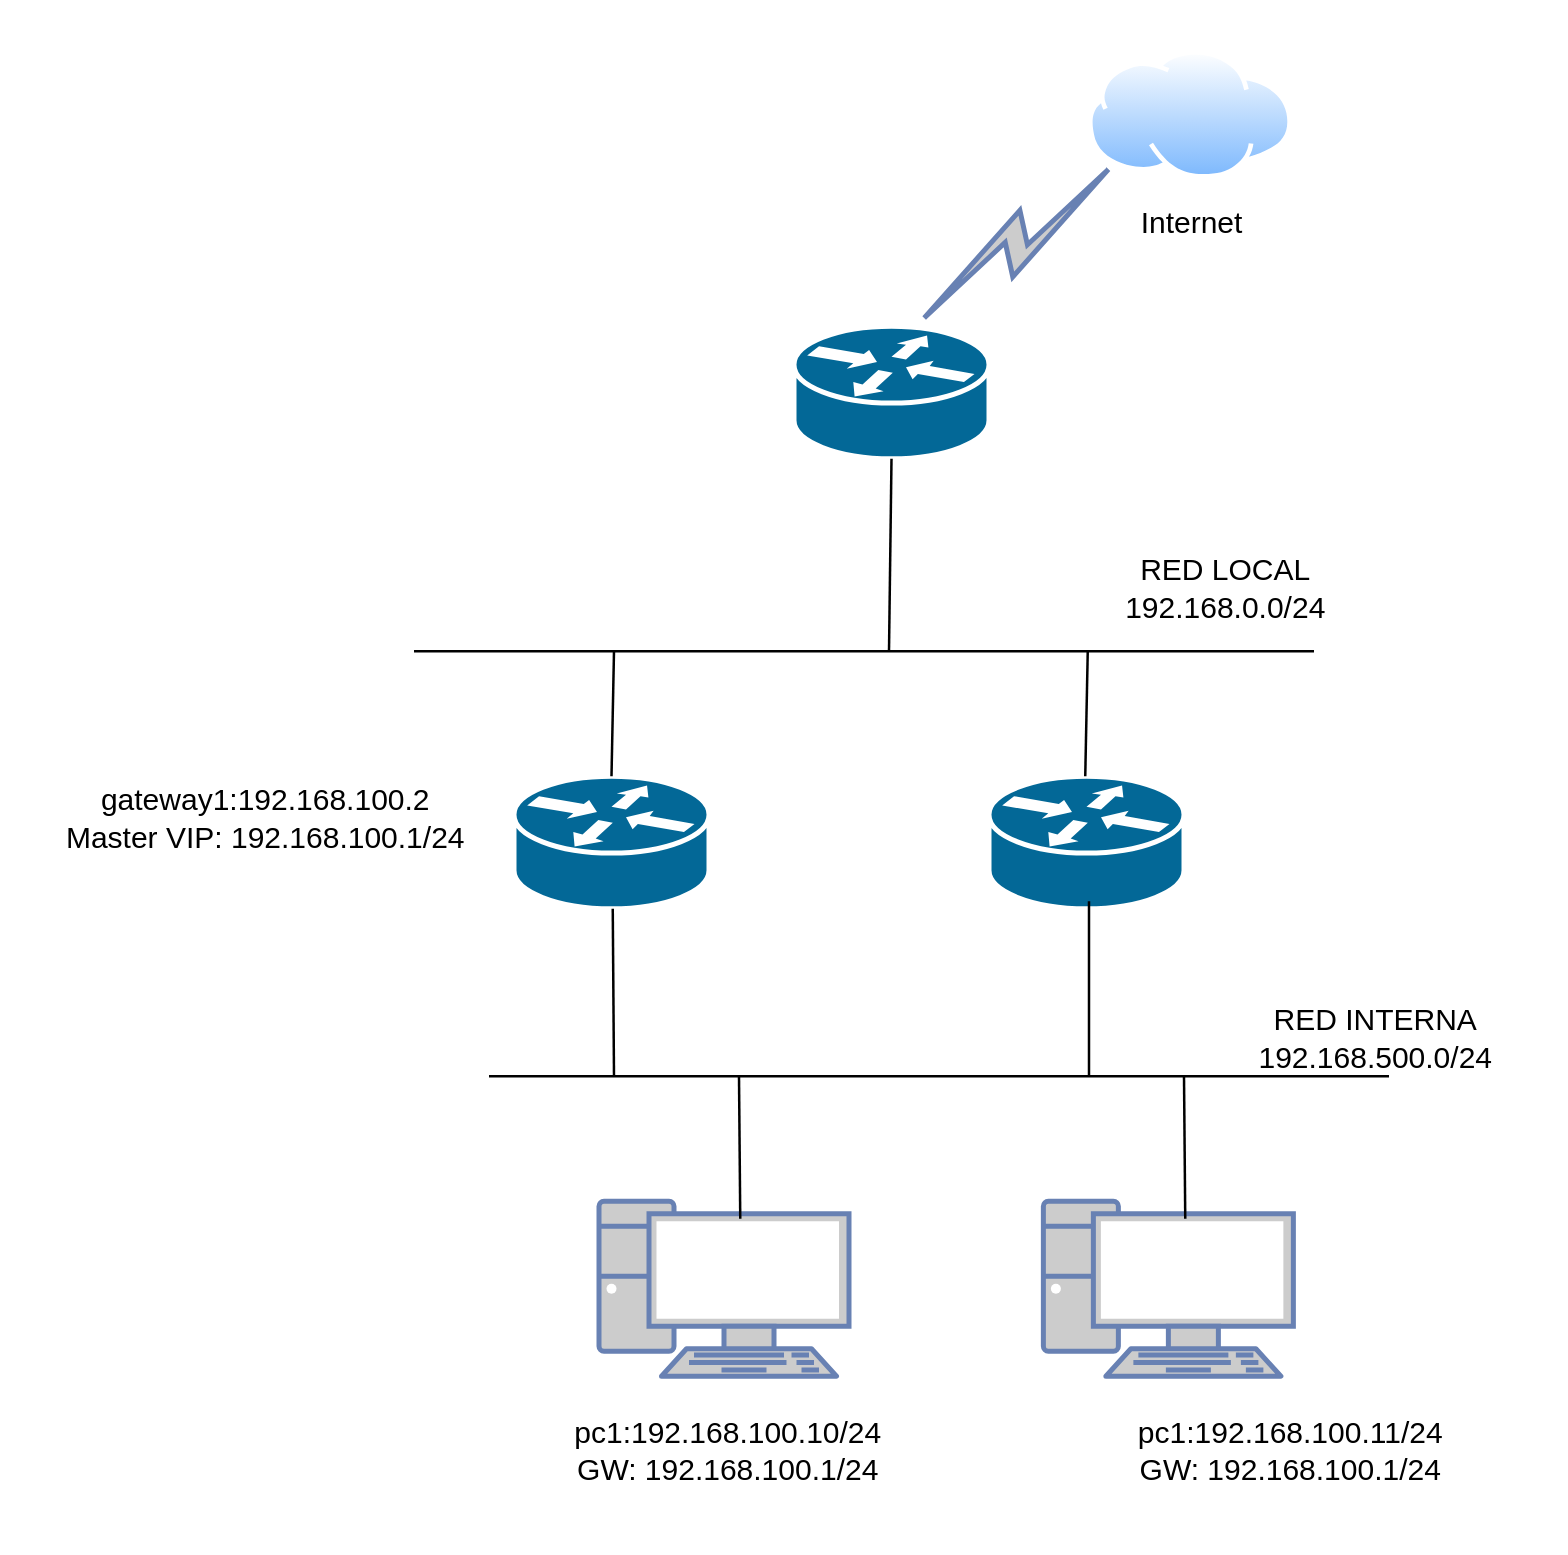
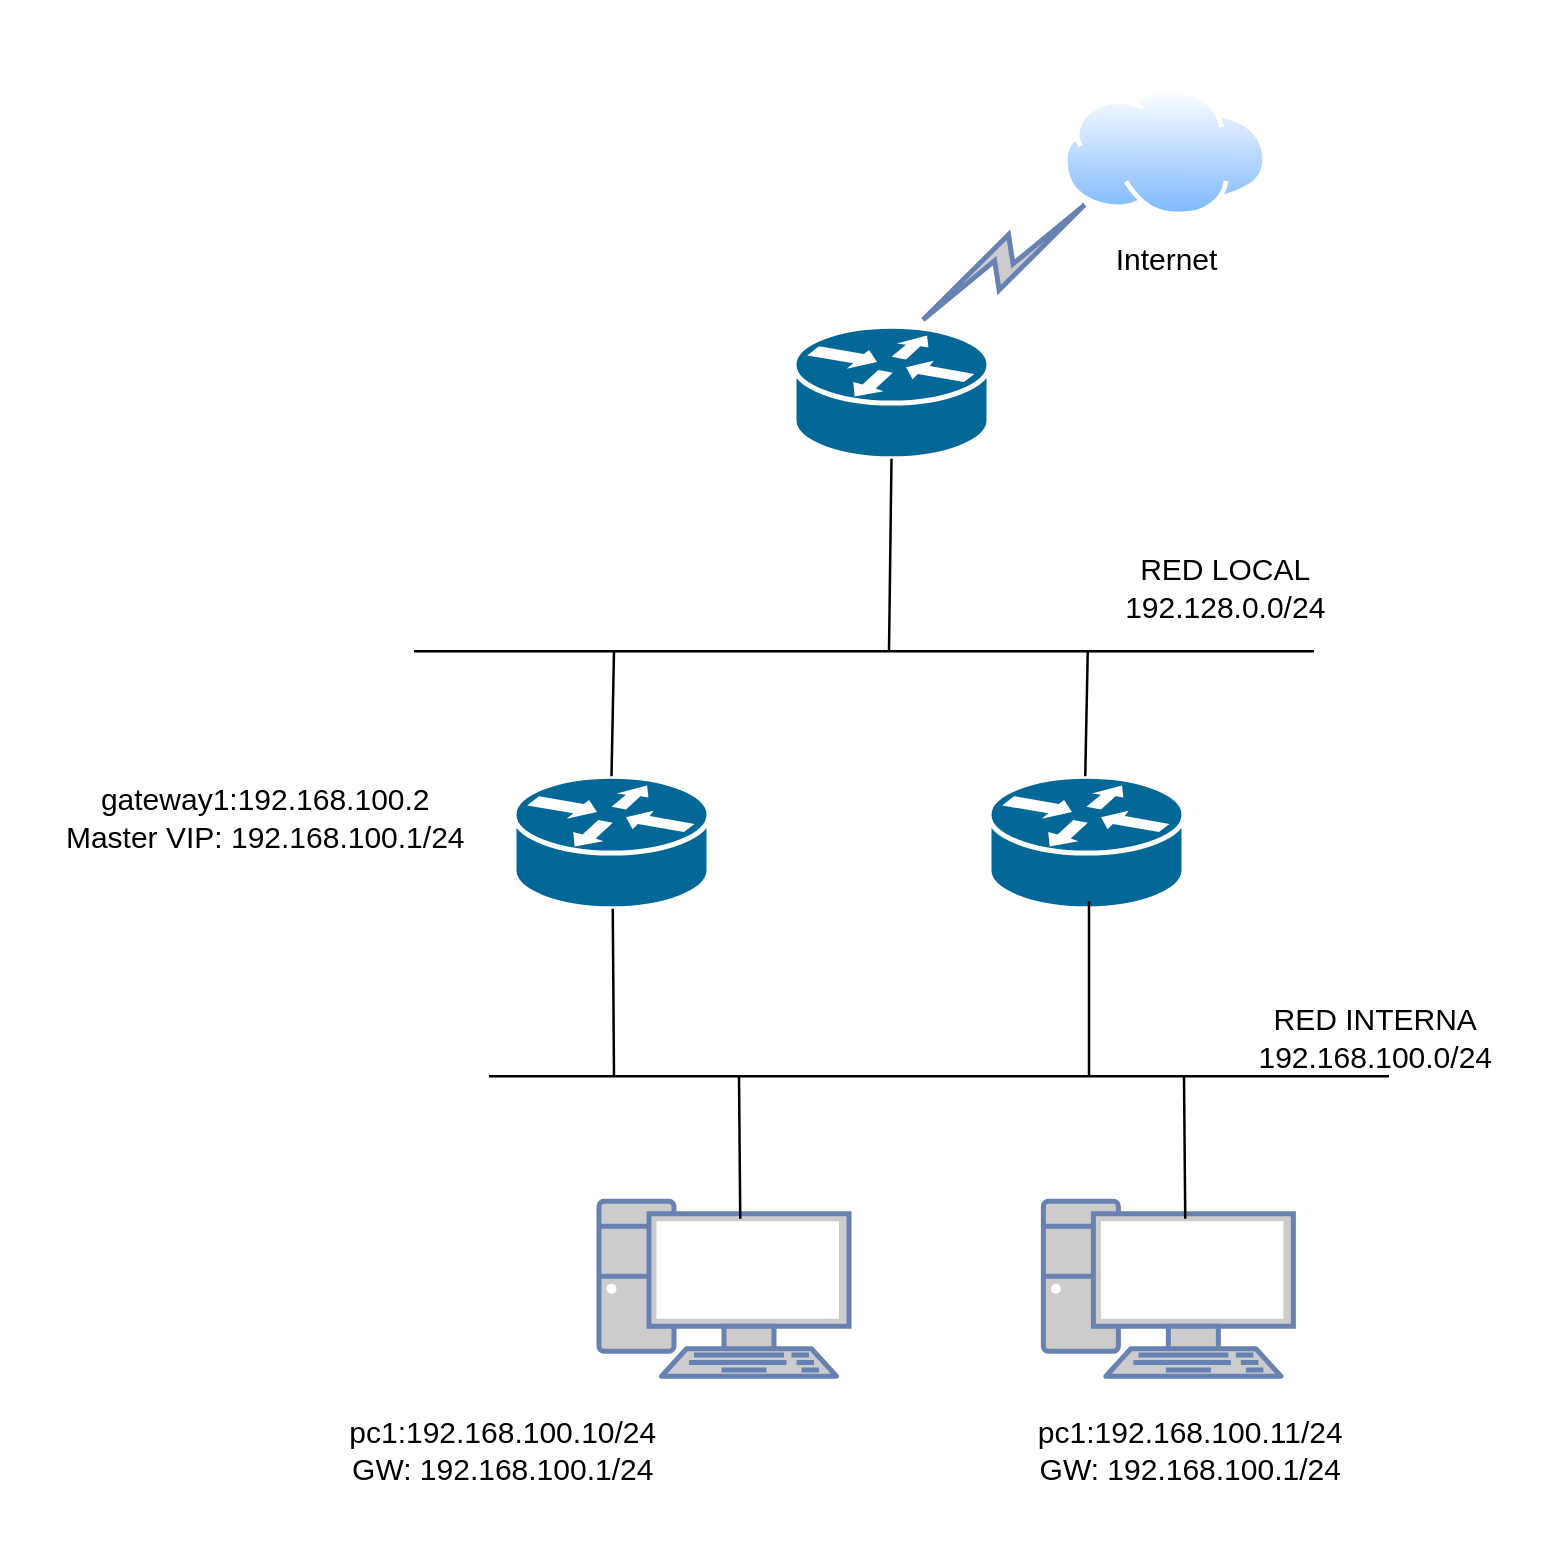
node "Internet": moved (1191, 116) -> (1166, 153)
node "RED LOCAL 192.168.0.0/24": label "RED LOCAL 192.168.0.0/24" -> "RED LOCAL 192.128.0.0/24"
node "RED INTERNA 192.168.500.0/24": label "RED INTERNA 192.168.500.0/24" -> "RED INTERNA 192.168.100.0/24"
node "pc1:192.168.100.10/24 GW: 192.168.100.1/24": moved (729, 1451) -> (504, 1451)
node "pc1:192.168.100.11/24 GW: 192.168.100.1/24": moved (1291, 1451) -> (1191, 1451)
